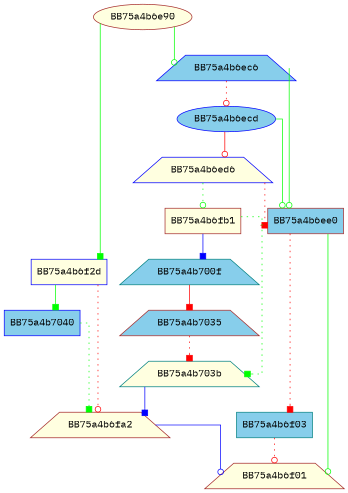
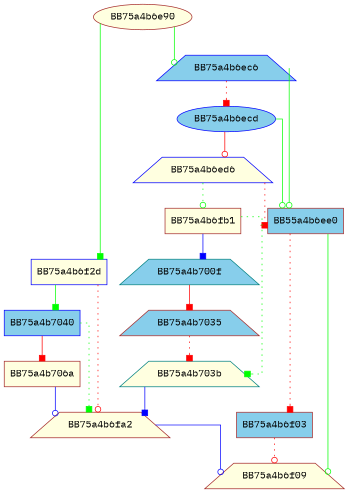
edge "BB75a4b6ec6" -> "BB75a4b6ecd": arrowhead odot -> box
node "BB75a4b6ee0": label "BB75a4b6ee0" -> "BB55a4b6ee0"
node "BB75a4b706a": added
node "BB75a4b6f03": color teal -> brown
node "BB75a4b6f01": label "BB75a4b6f01" -> "BB75a4b6f09"
